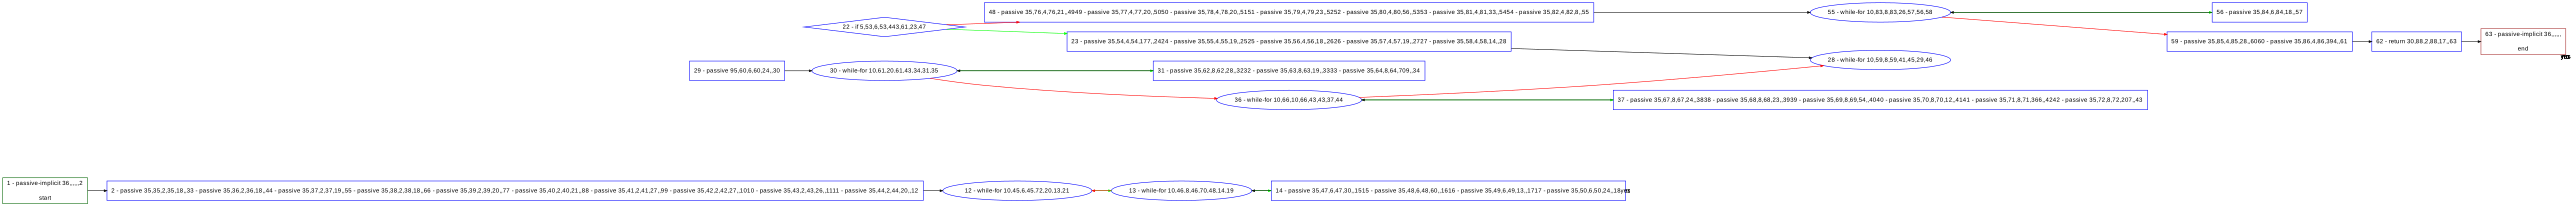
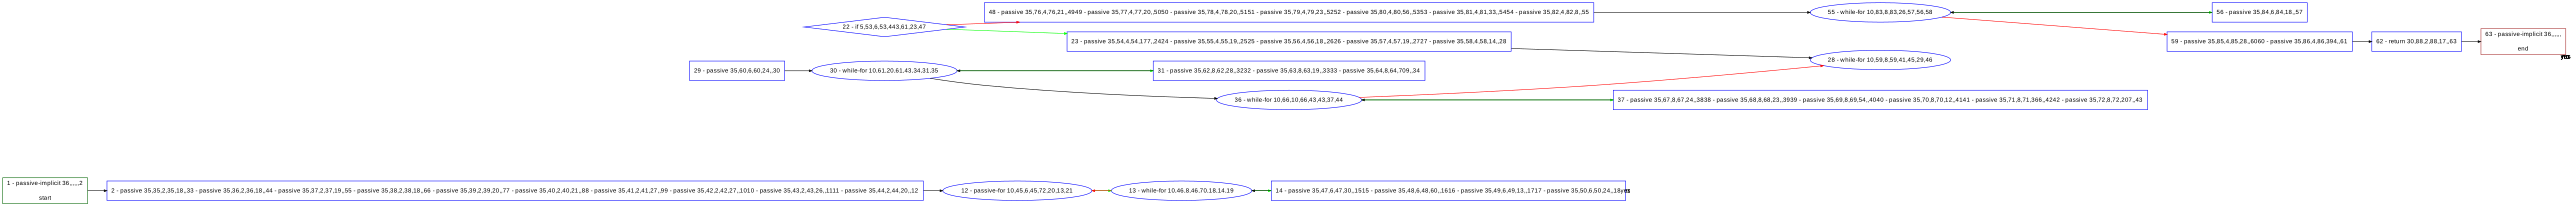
node "29 - passive 95,60,6,60,24,,30": label "29 - passive 95,60,6,60,24,,30" -> "29 - passive 35,60,6,60,24,,30"
edge "30 - while-for 10,61,20,61,43,34,31,35" -> "36 - while-for 10,66,10,66,43,43,37,44": color #ff0000 -> #000000
node "12 - while-for 10,45,6,45,72,20,13,21": label "12 - while-for 10,45,6,45,72,20,13,21" -> "12 - passive-for 10,45,6,45,72,20,13,21"
node "13 - while-for 10,46,8,46,70,48,14,19": label "13 - while-for 10,46,8,46,70,48,14,19" -> "13 - while-for 10,46,8,46,70,18,14,19"
